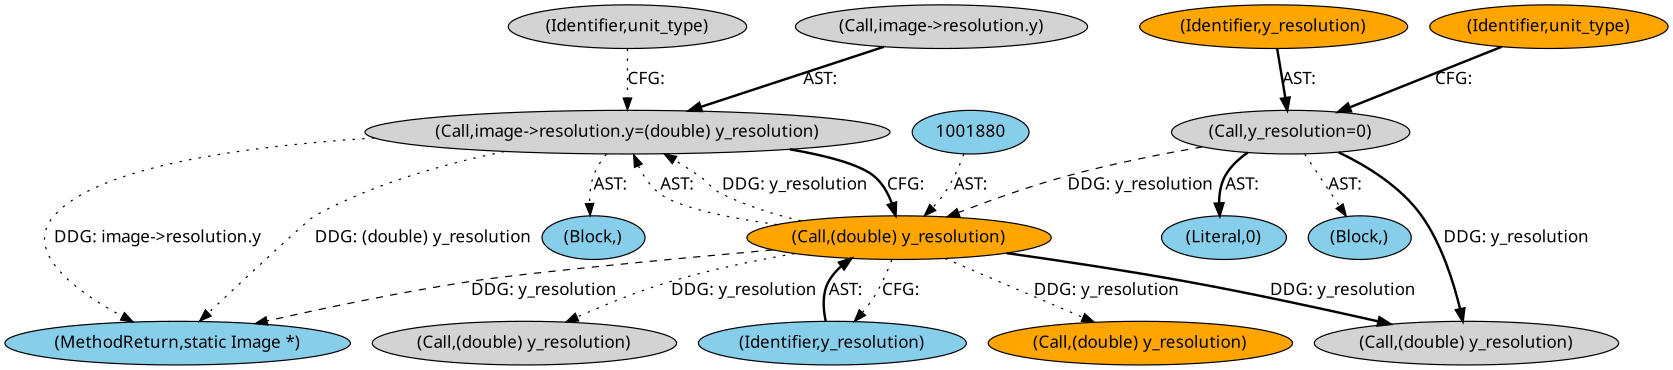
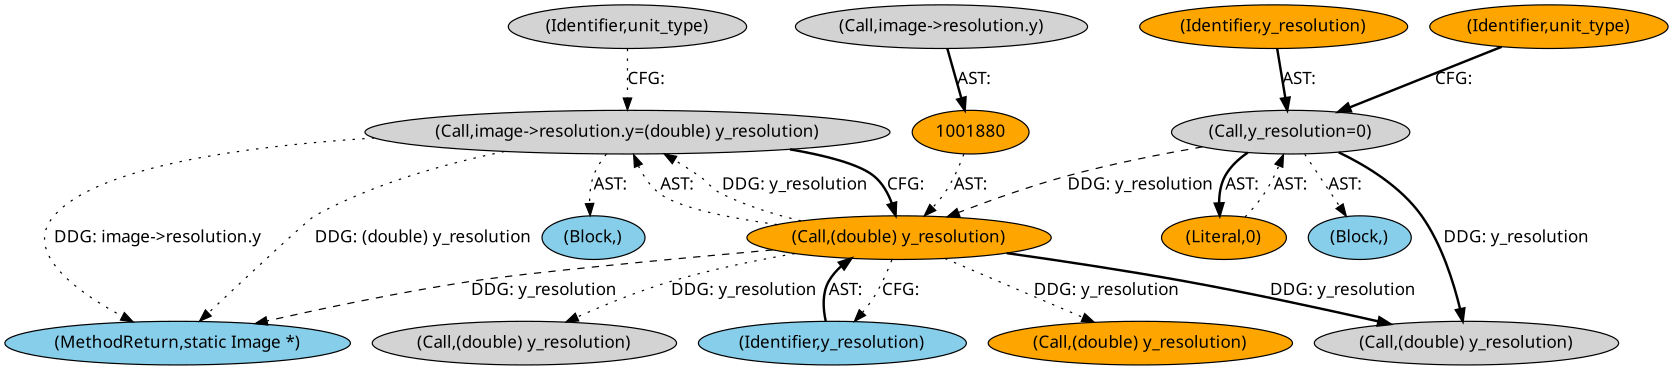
edge "(Call,image->resolution.y)" -> "(Call,image->resolution.y=(double) y_resolution)": now "(Call,image->resolution.y)" -> "1001880"
node "1001880": fillcolor skyblue -> orange
edge "(Literal,0)" -> "(Call,y_resolution=0)": added, label "AST:"
node "(Literal,0)": fillcolor skyblue -> orange
